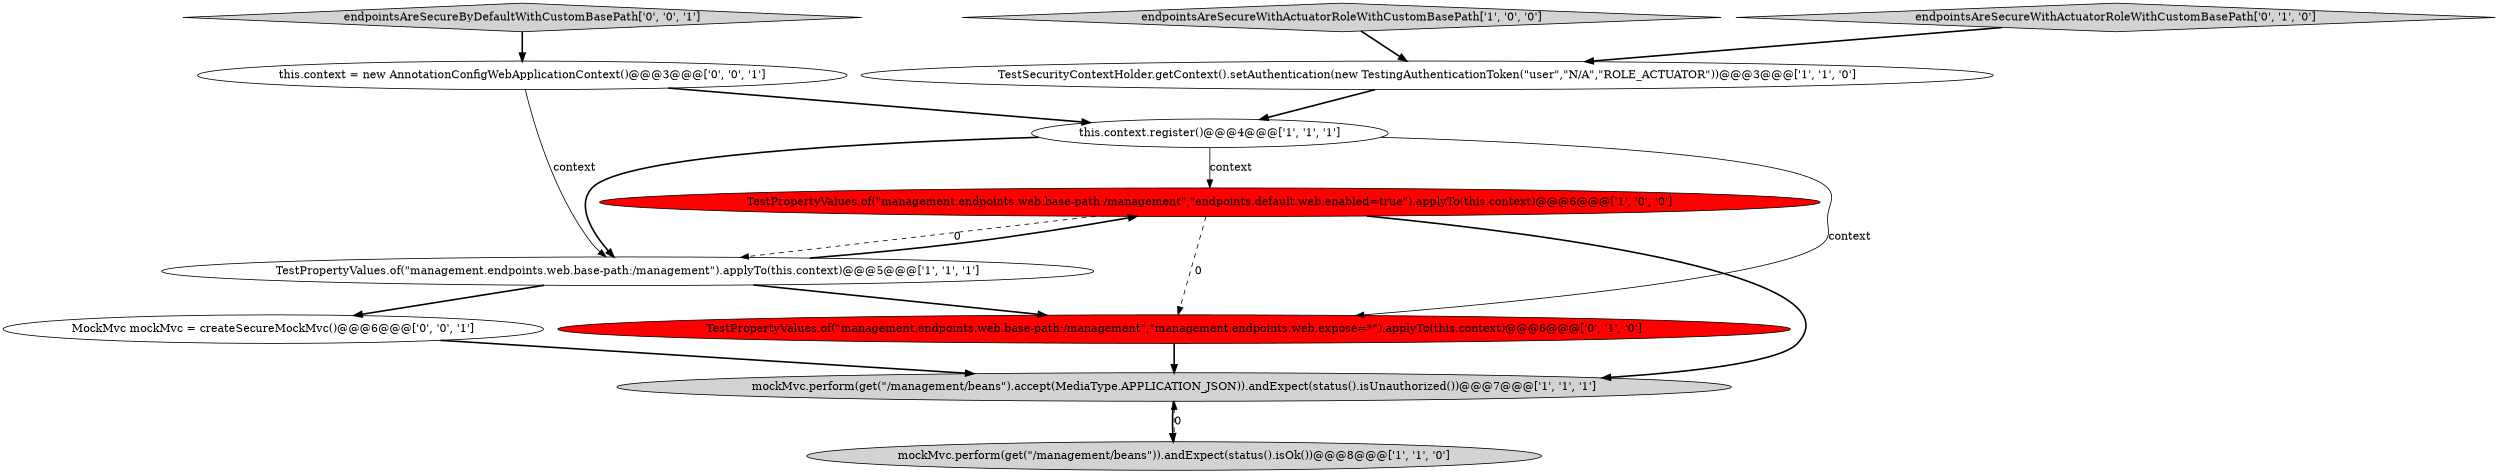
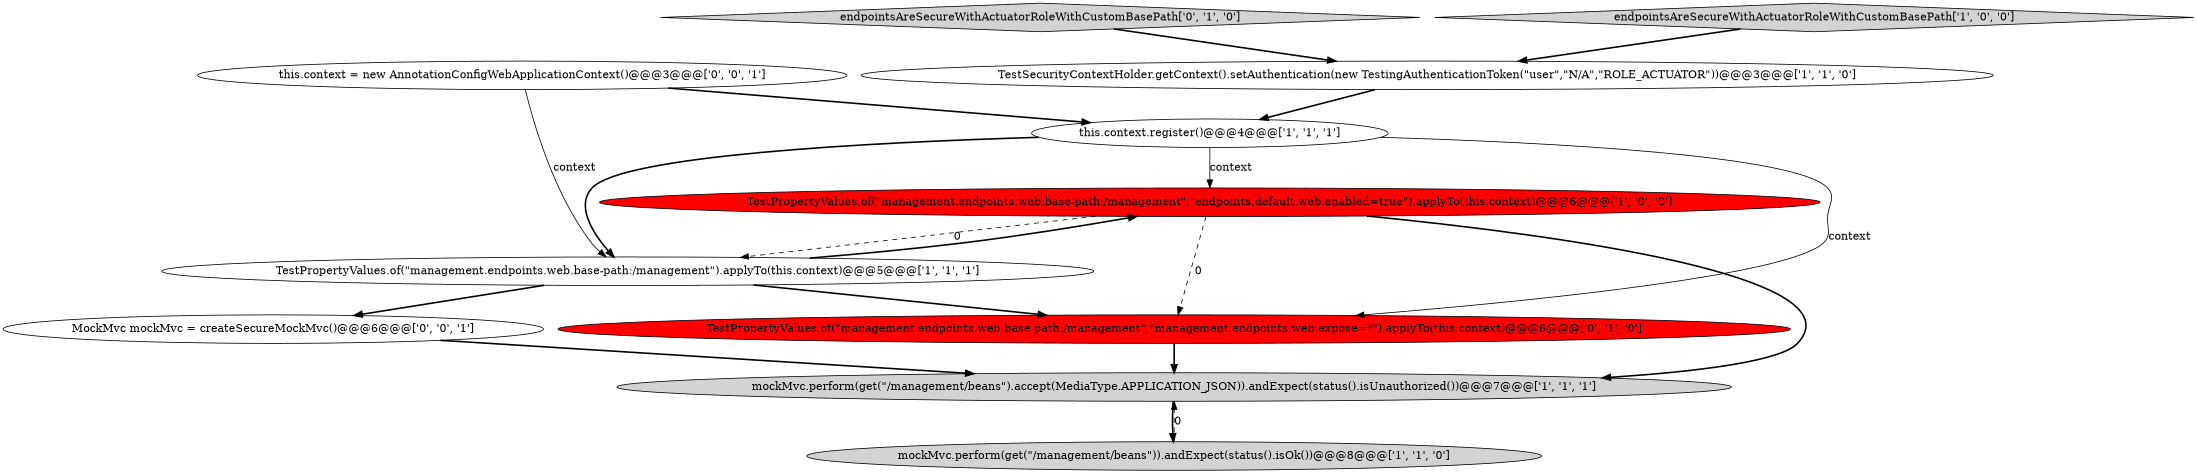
node "endpointsAreSecureByDefaultWithCustomBasePath['0', '0', '1']": removed
